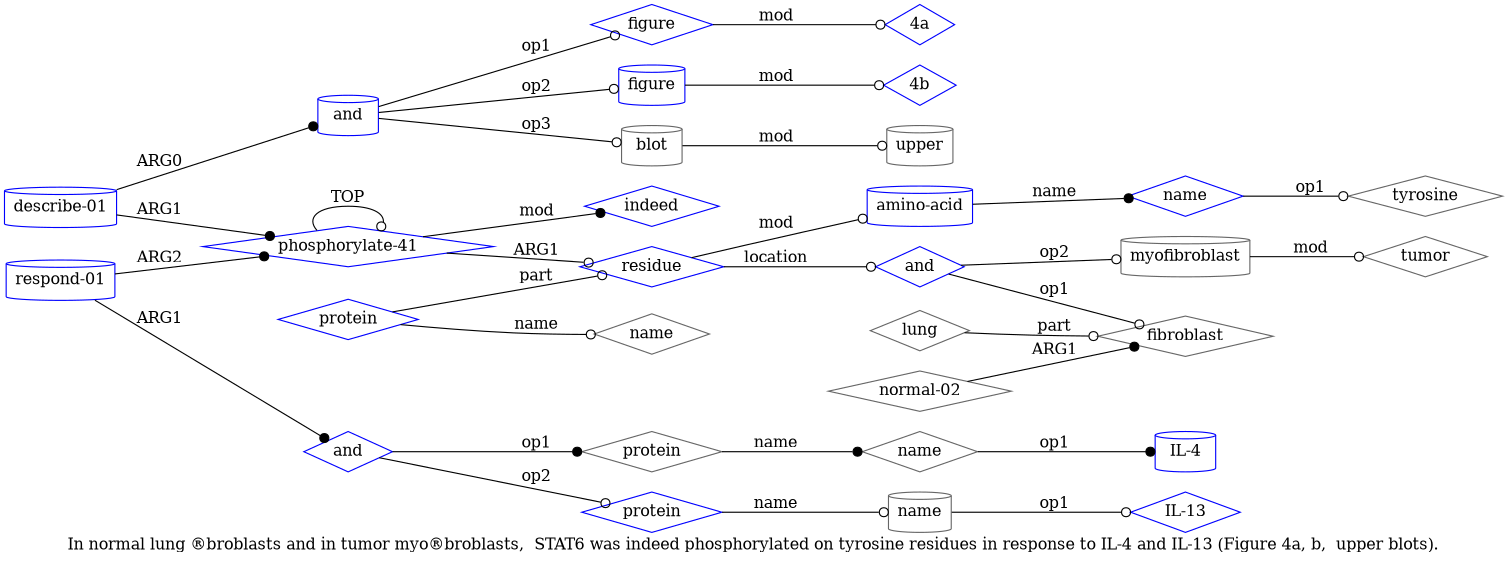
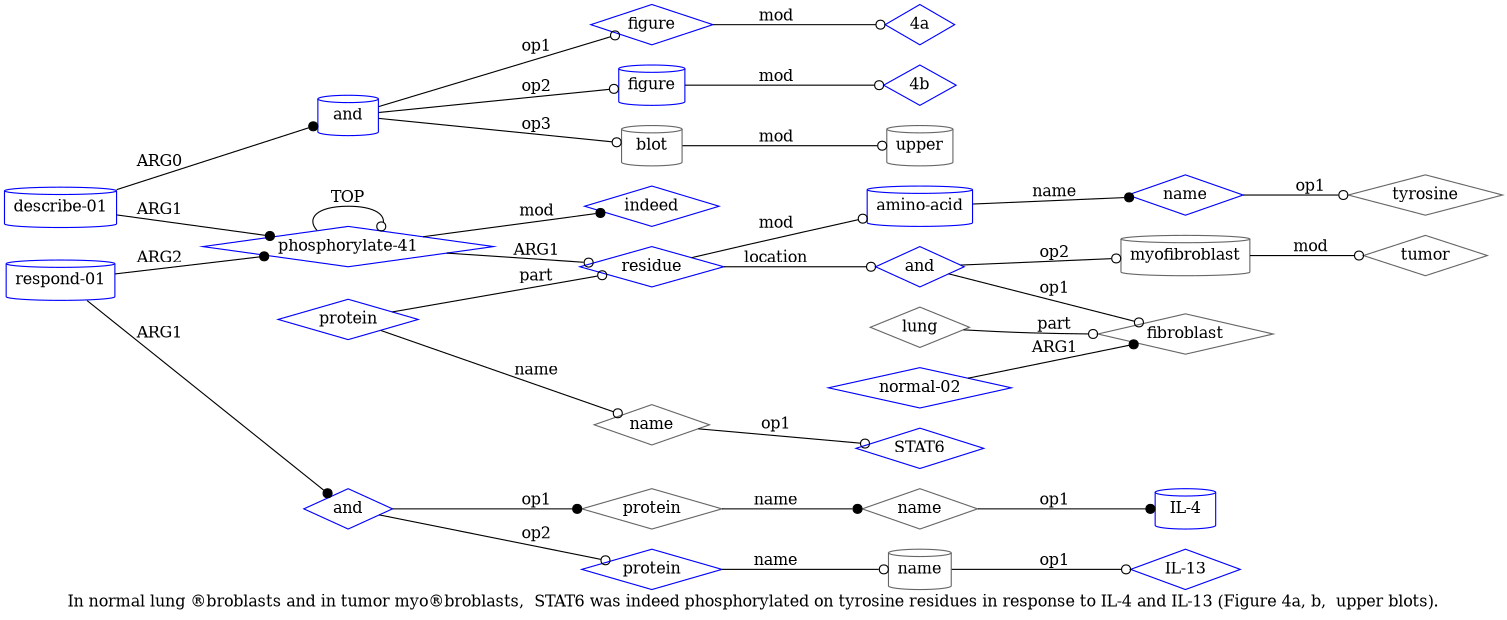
node "normal-02": color gray40 -> blue
node "STAT6": added
